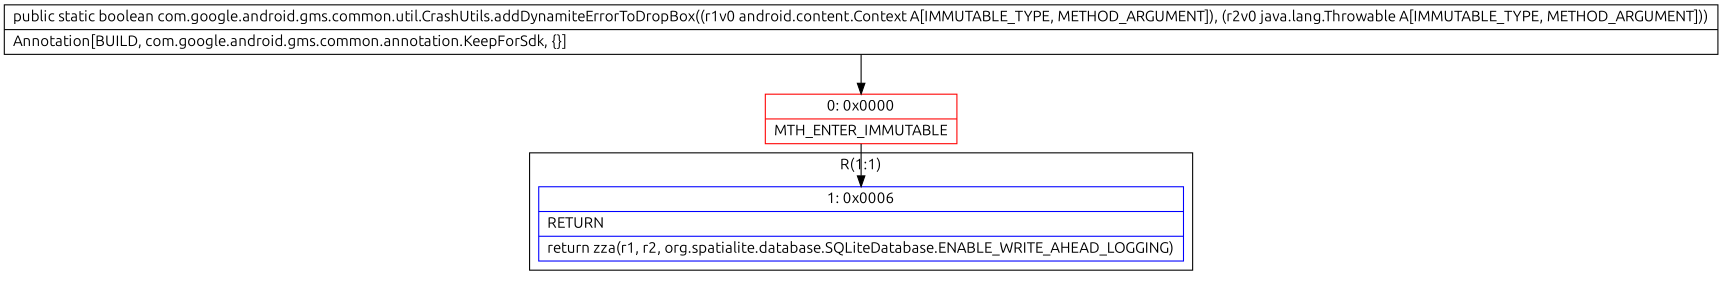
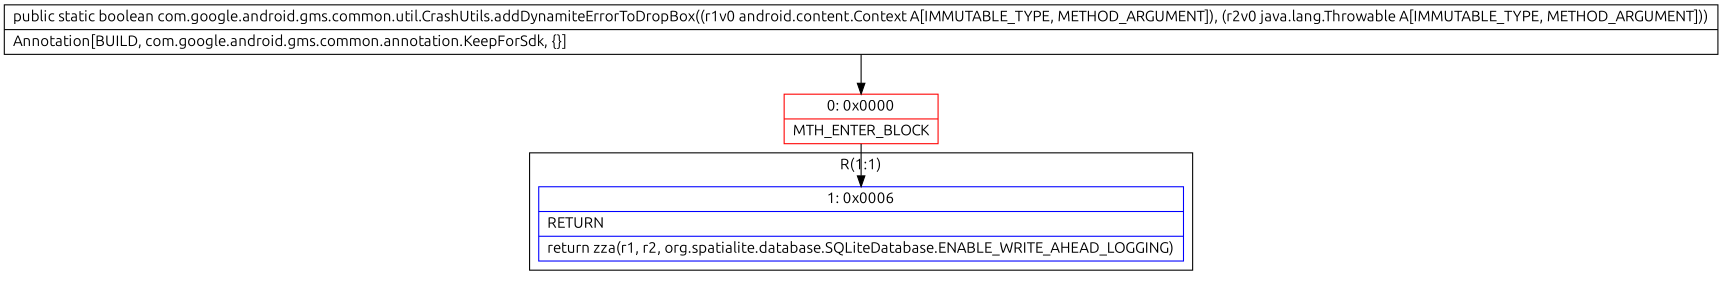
node "0: 0x0000": text "MTH_ENTER_IMMUTABLE" -> "MTH_ENTER_BLOCK"
